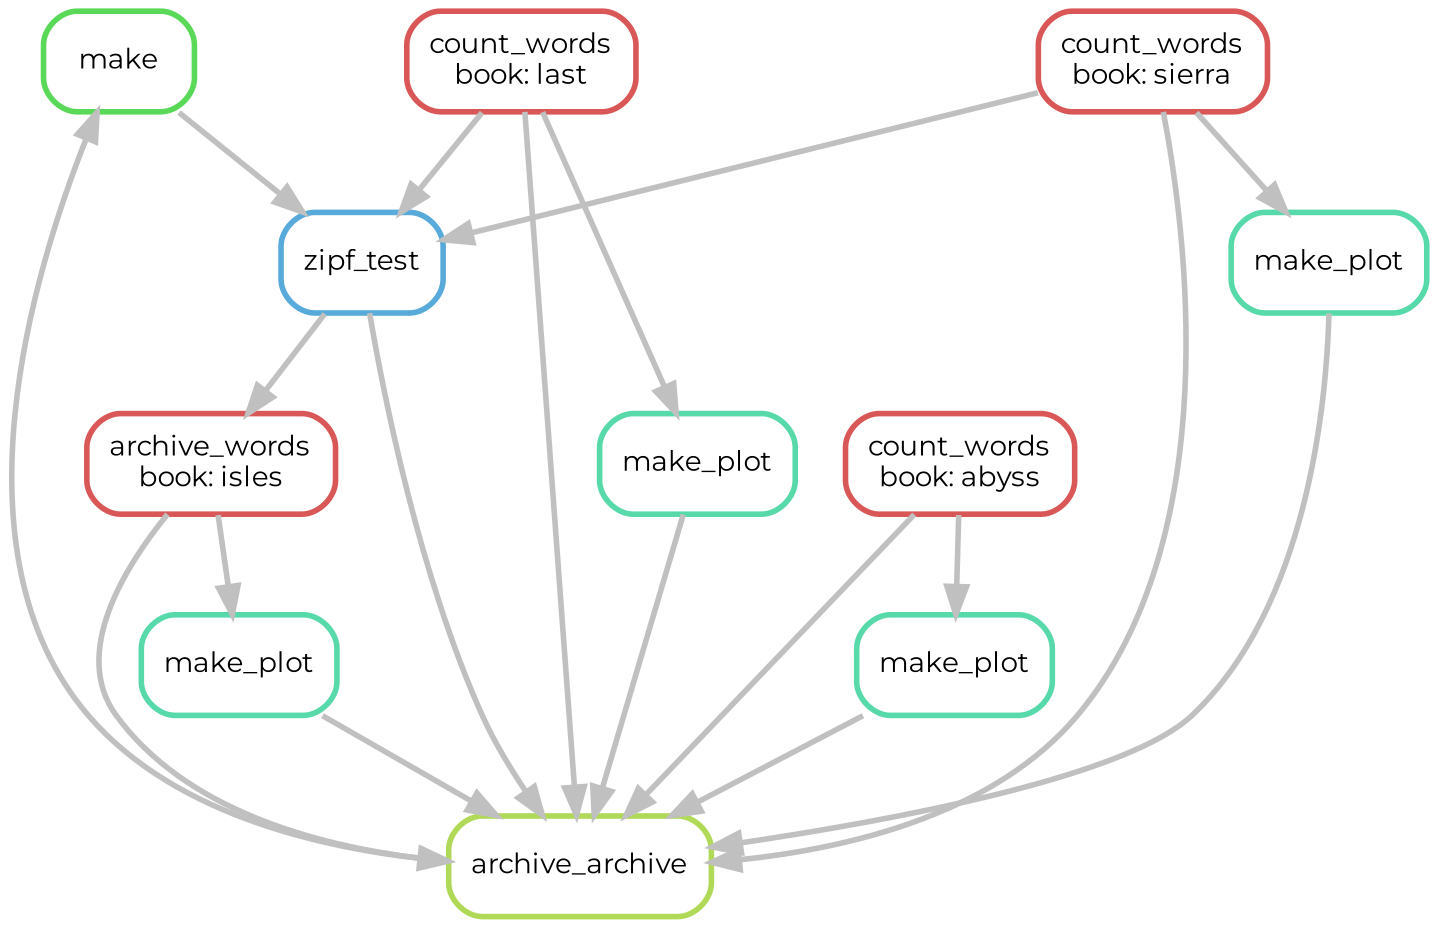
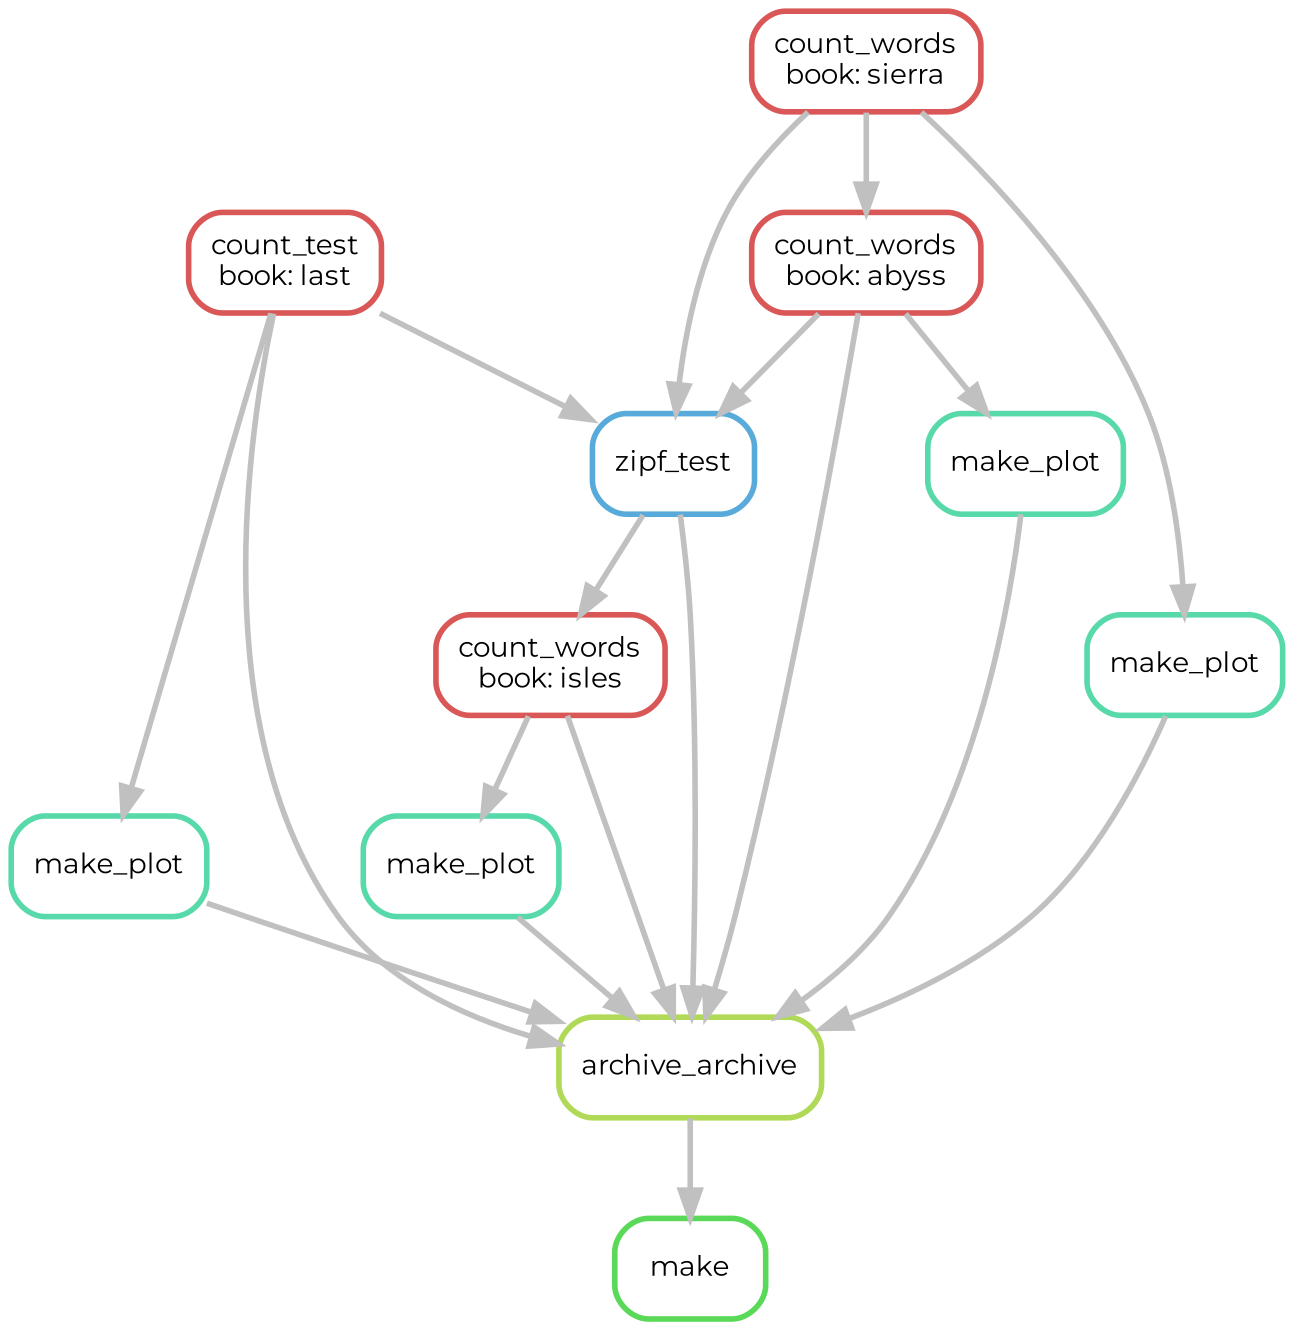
node "count_words book: last": label "count_words book: last" -> "count_test book: last"
edge "make" -> "zipf_test": now "count_words book: abyss" -> "zipf_test"
node "archive_words book: isles": label "archive_words book: isles" -> "count_words book: isles"
edge "count_words book: sierra" -> "archive_archive": now "count_words book: sierra" -> "count_words book: abyss"
